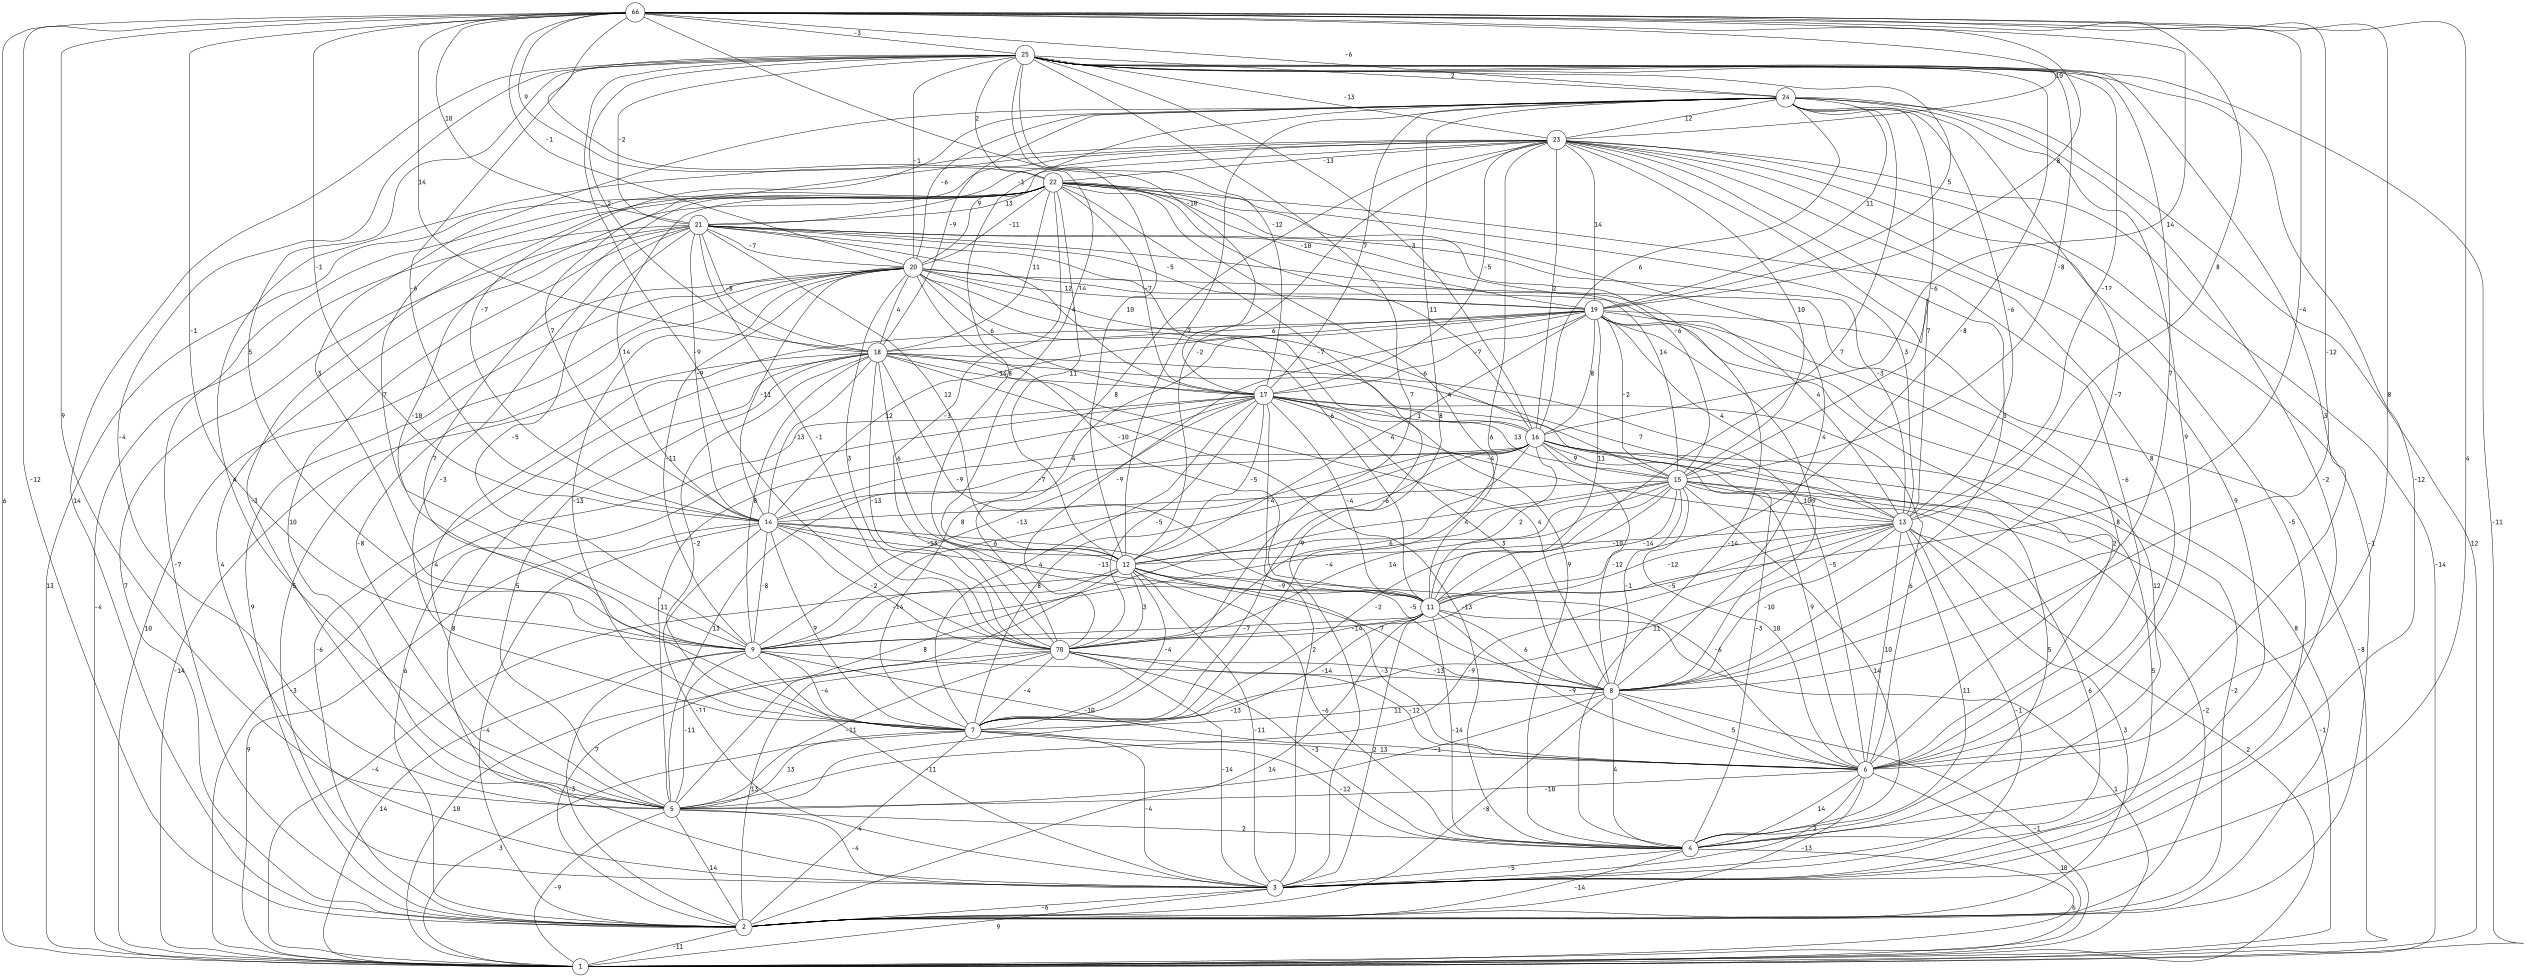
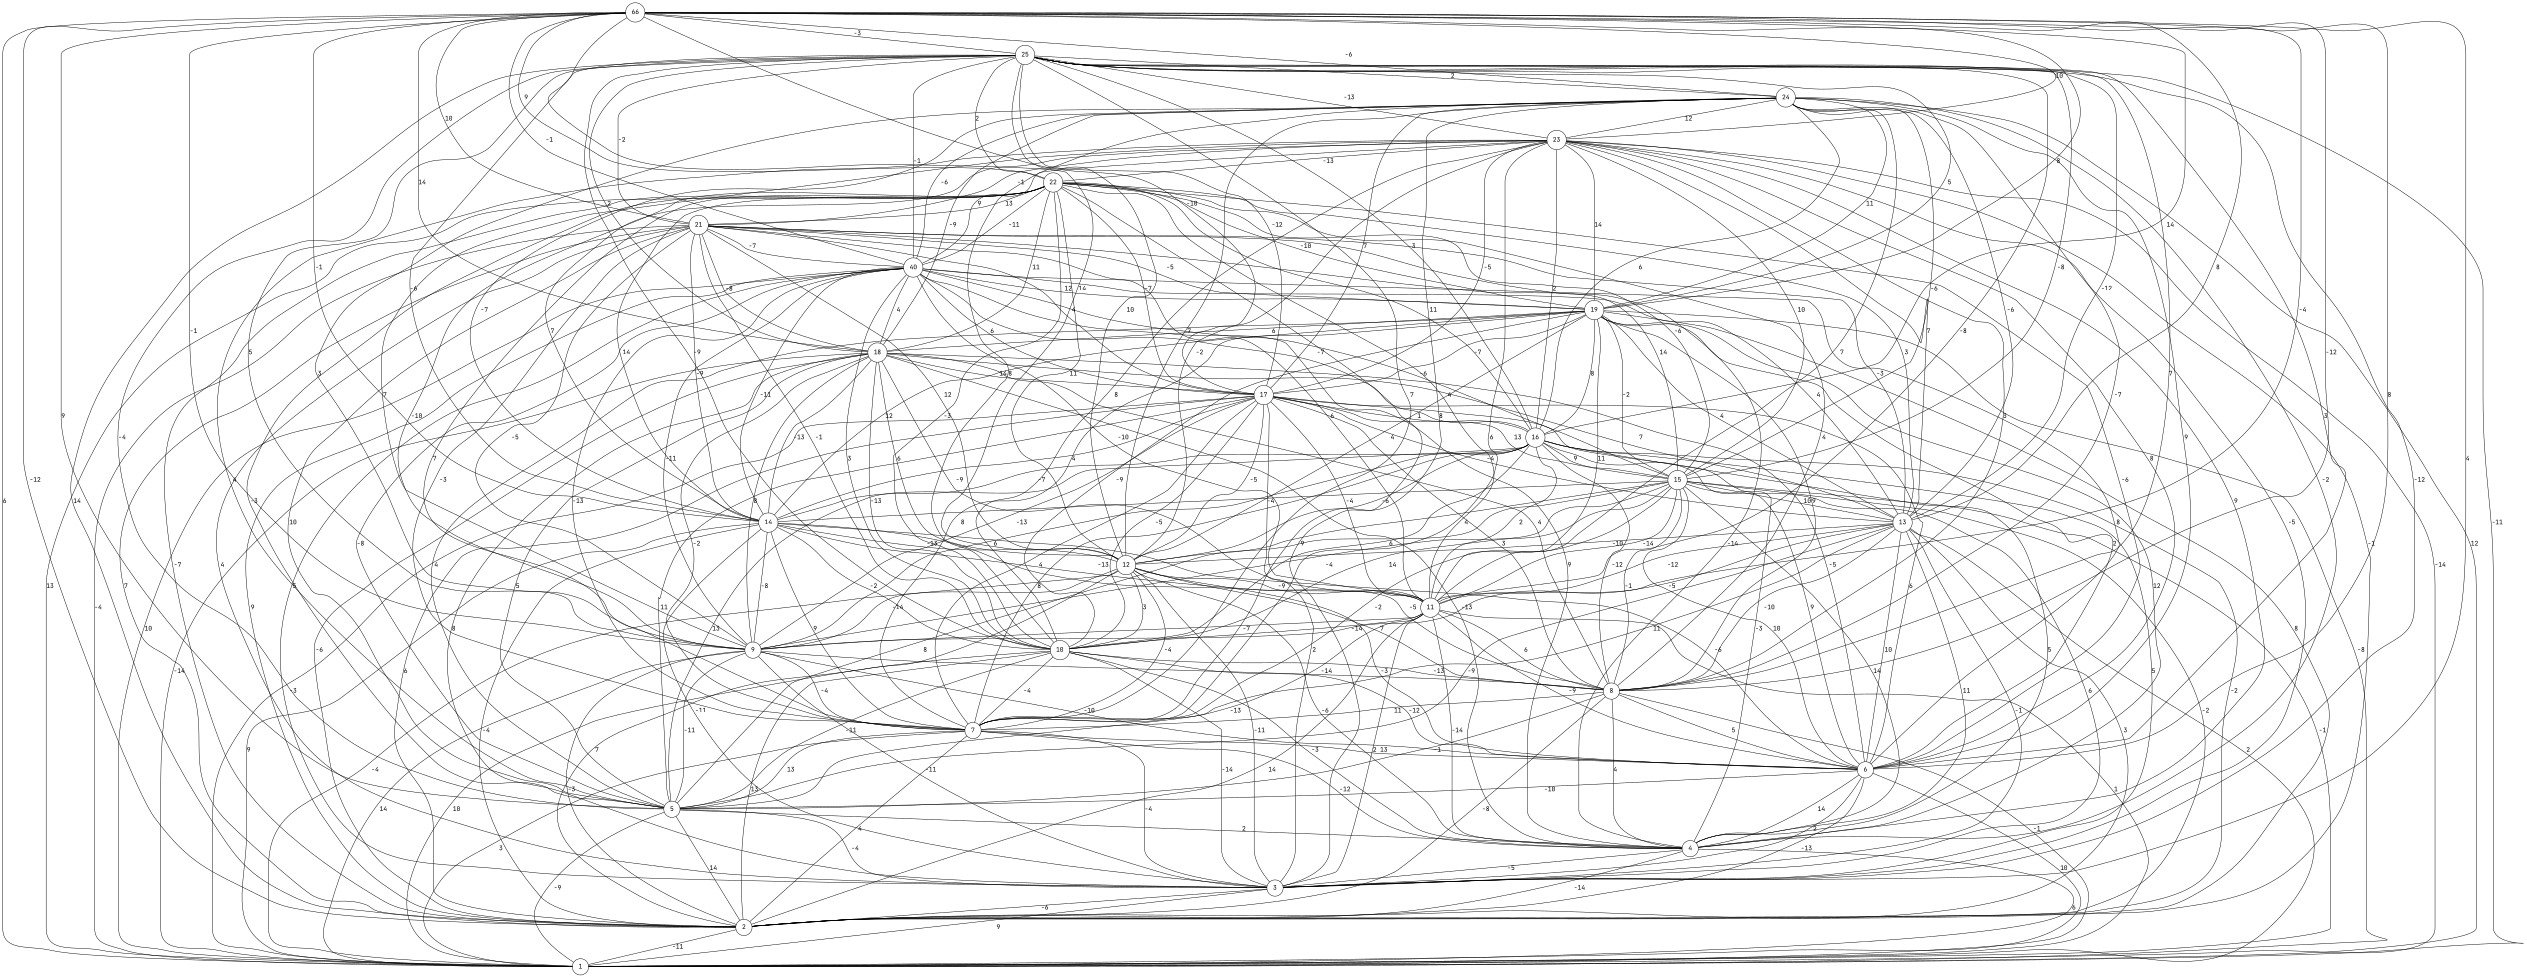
node "20": label "20" -> "40"
node "70": label "70" -> "10"
